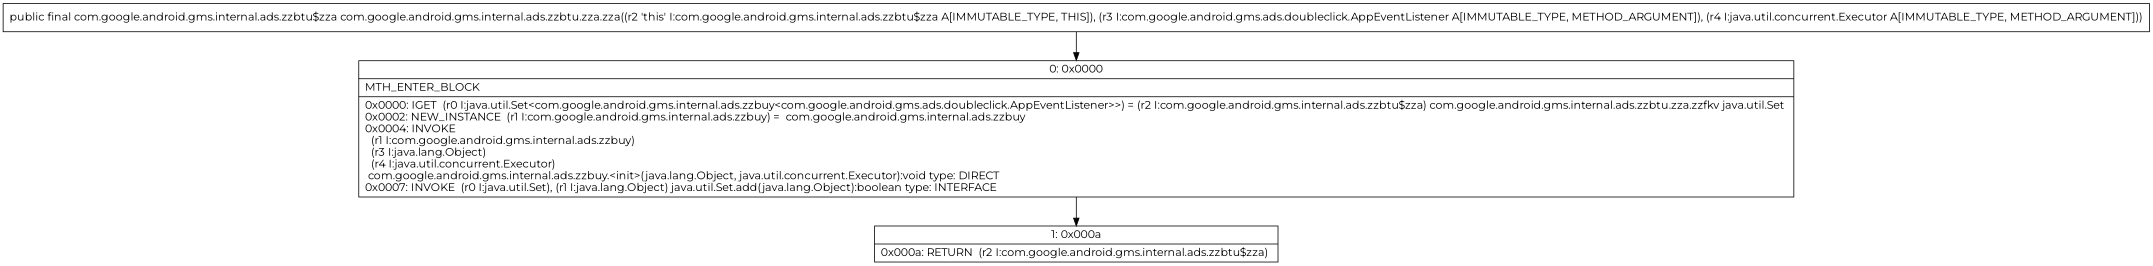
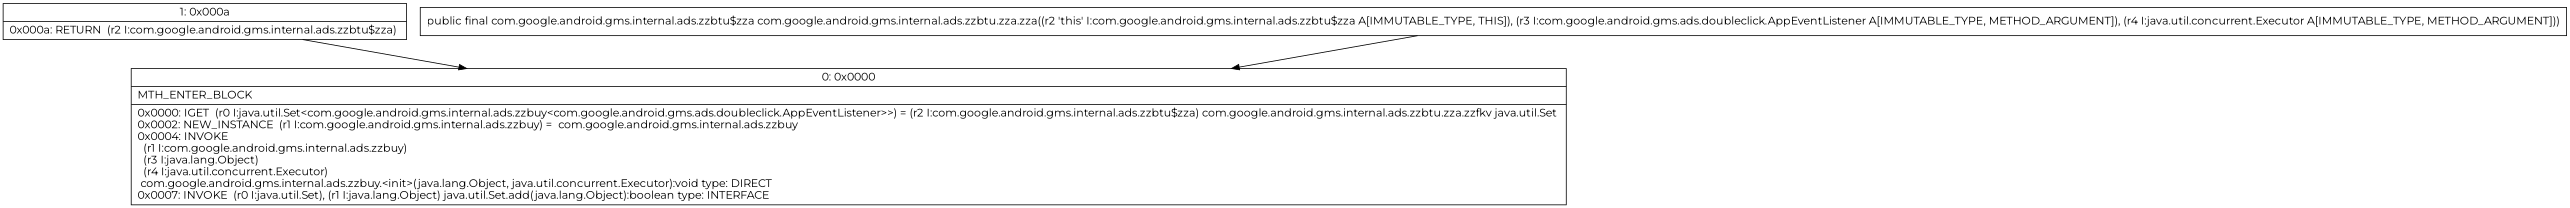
edge "0: 0x0000" -> "1: 0x000a": reversed
